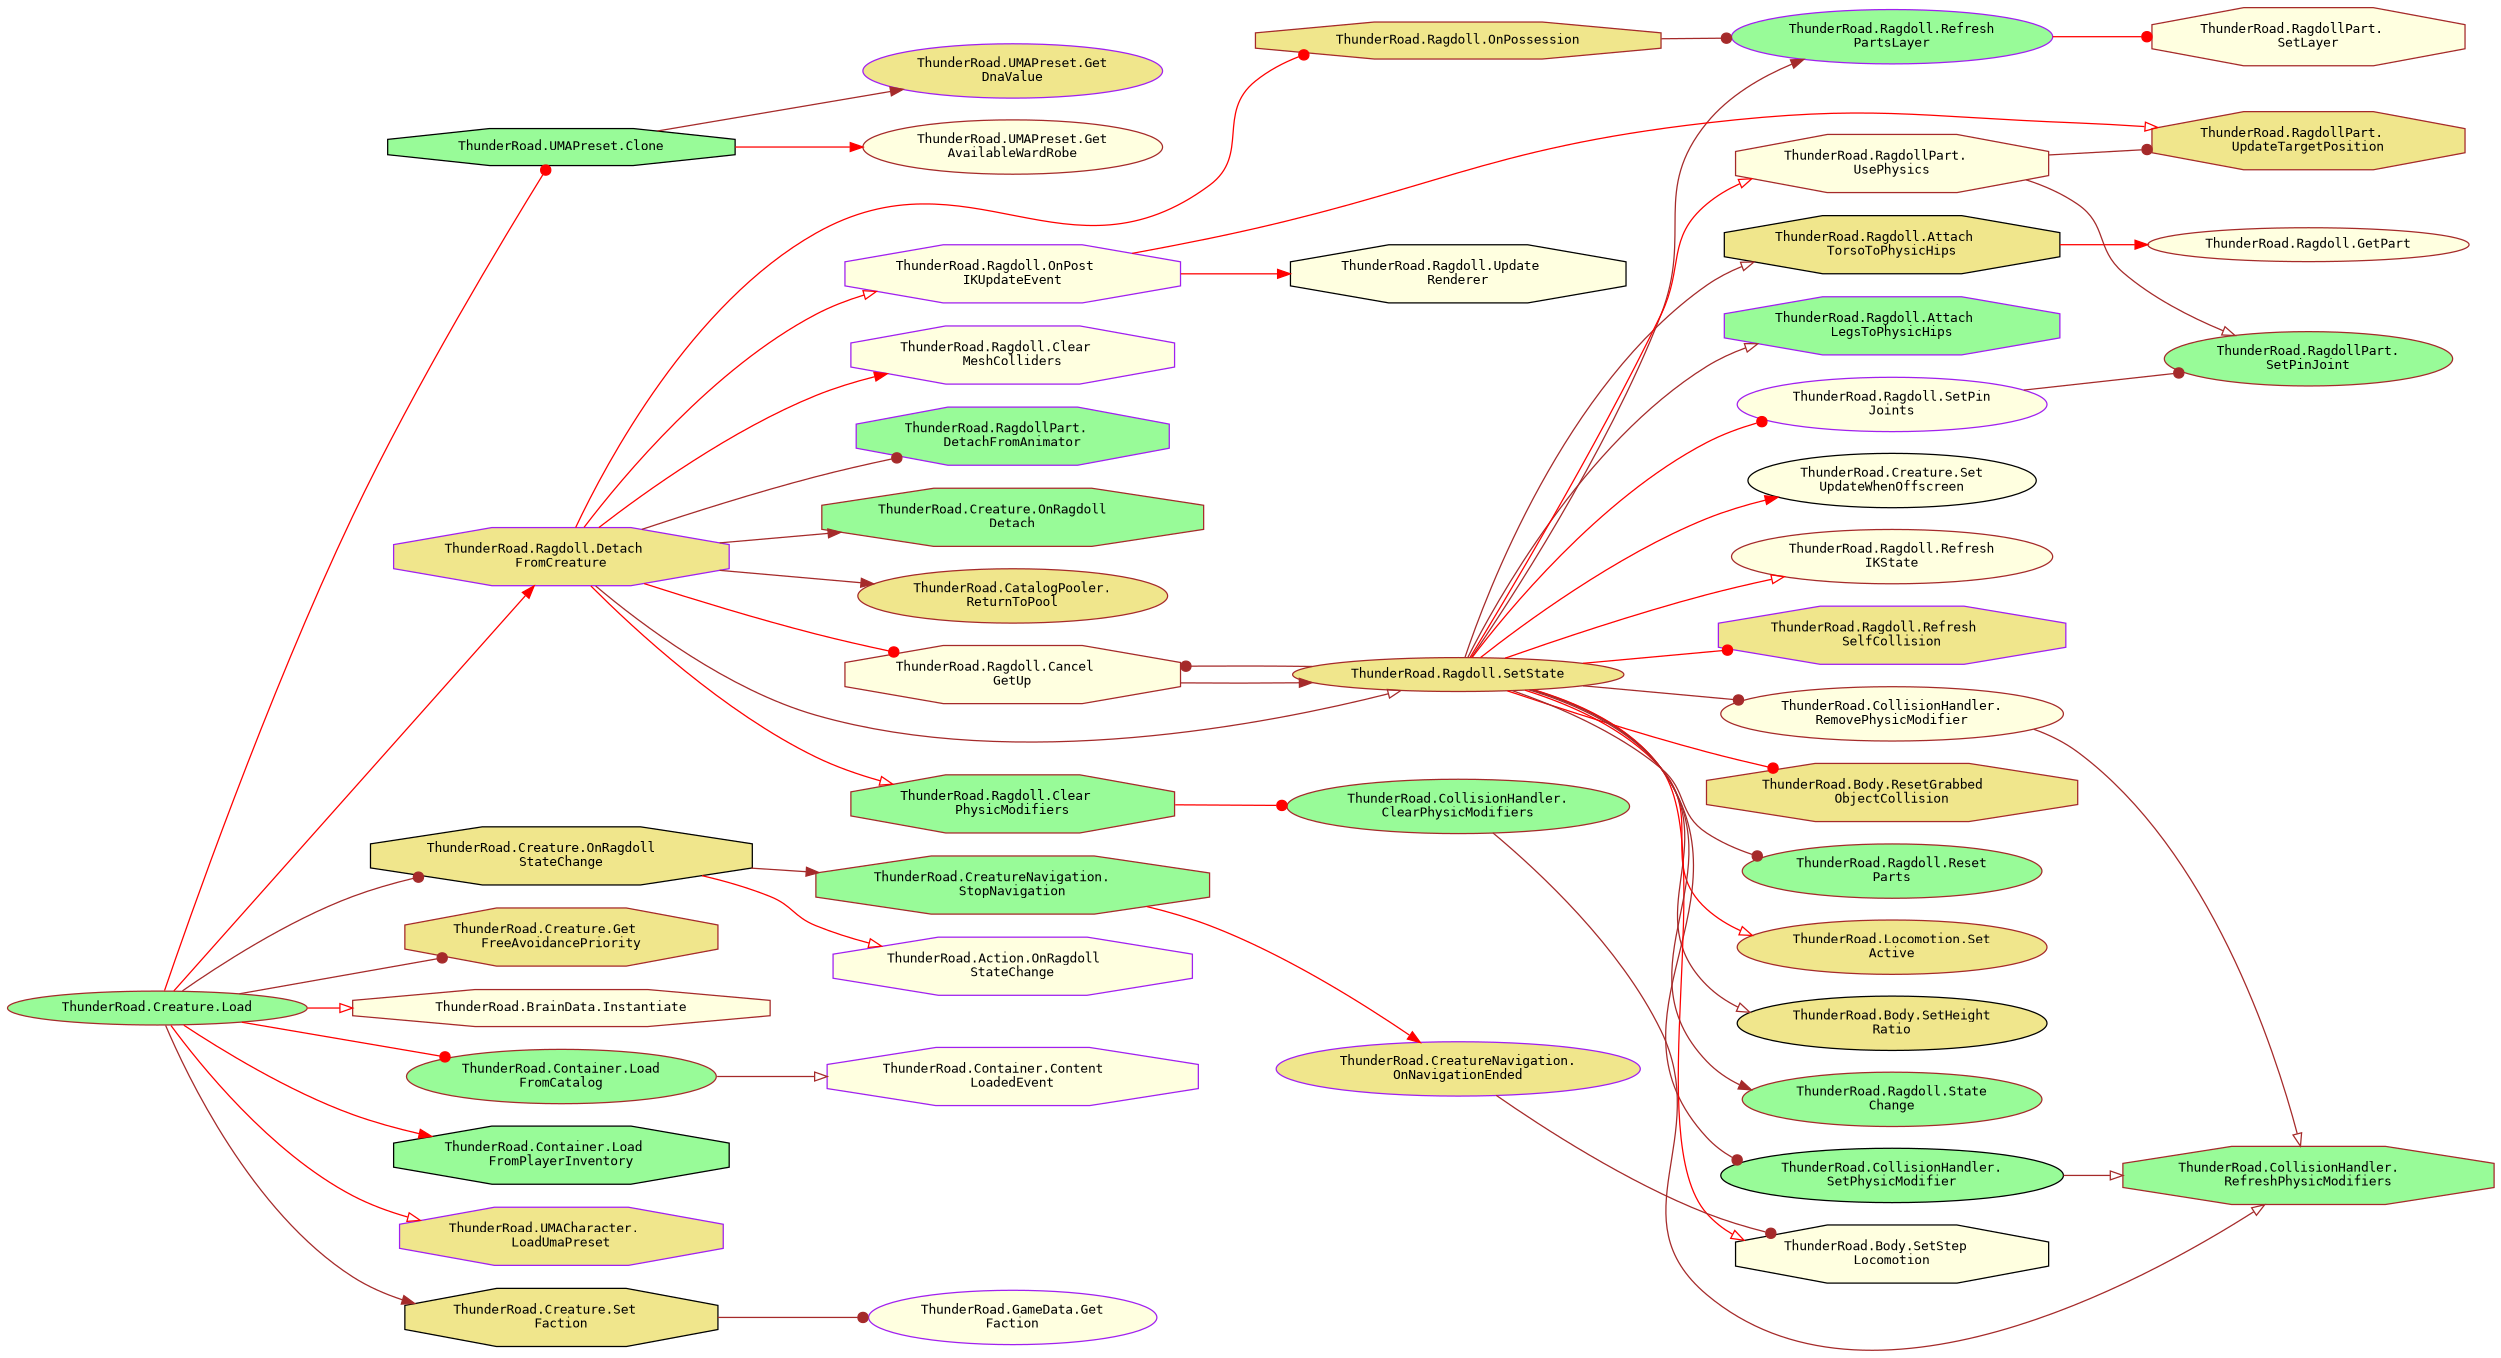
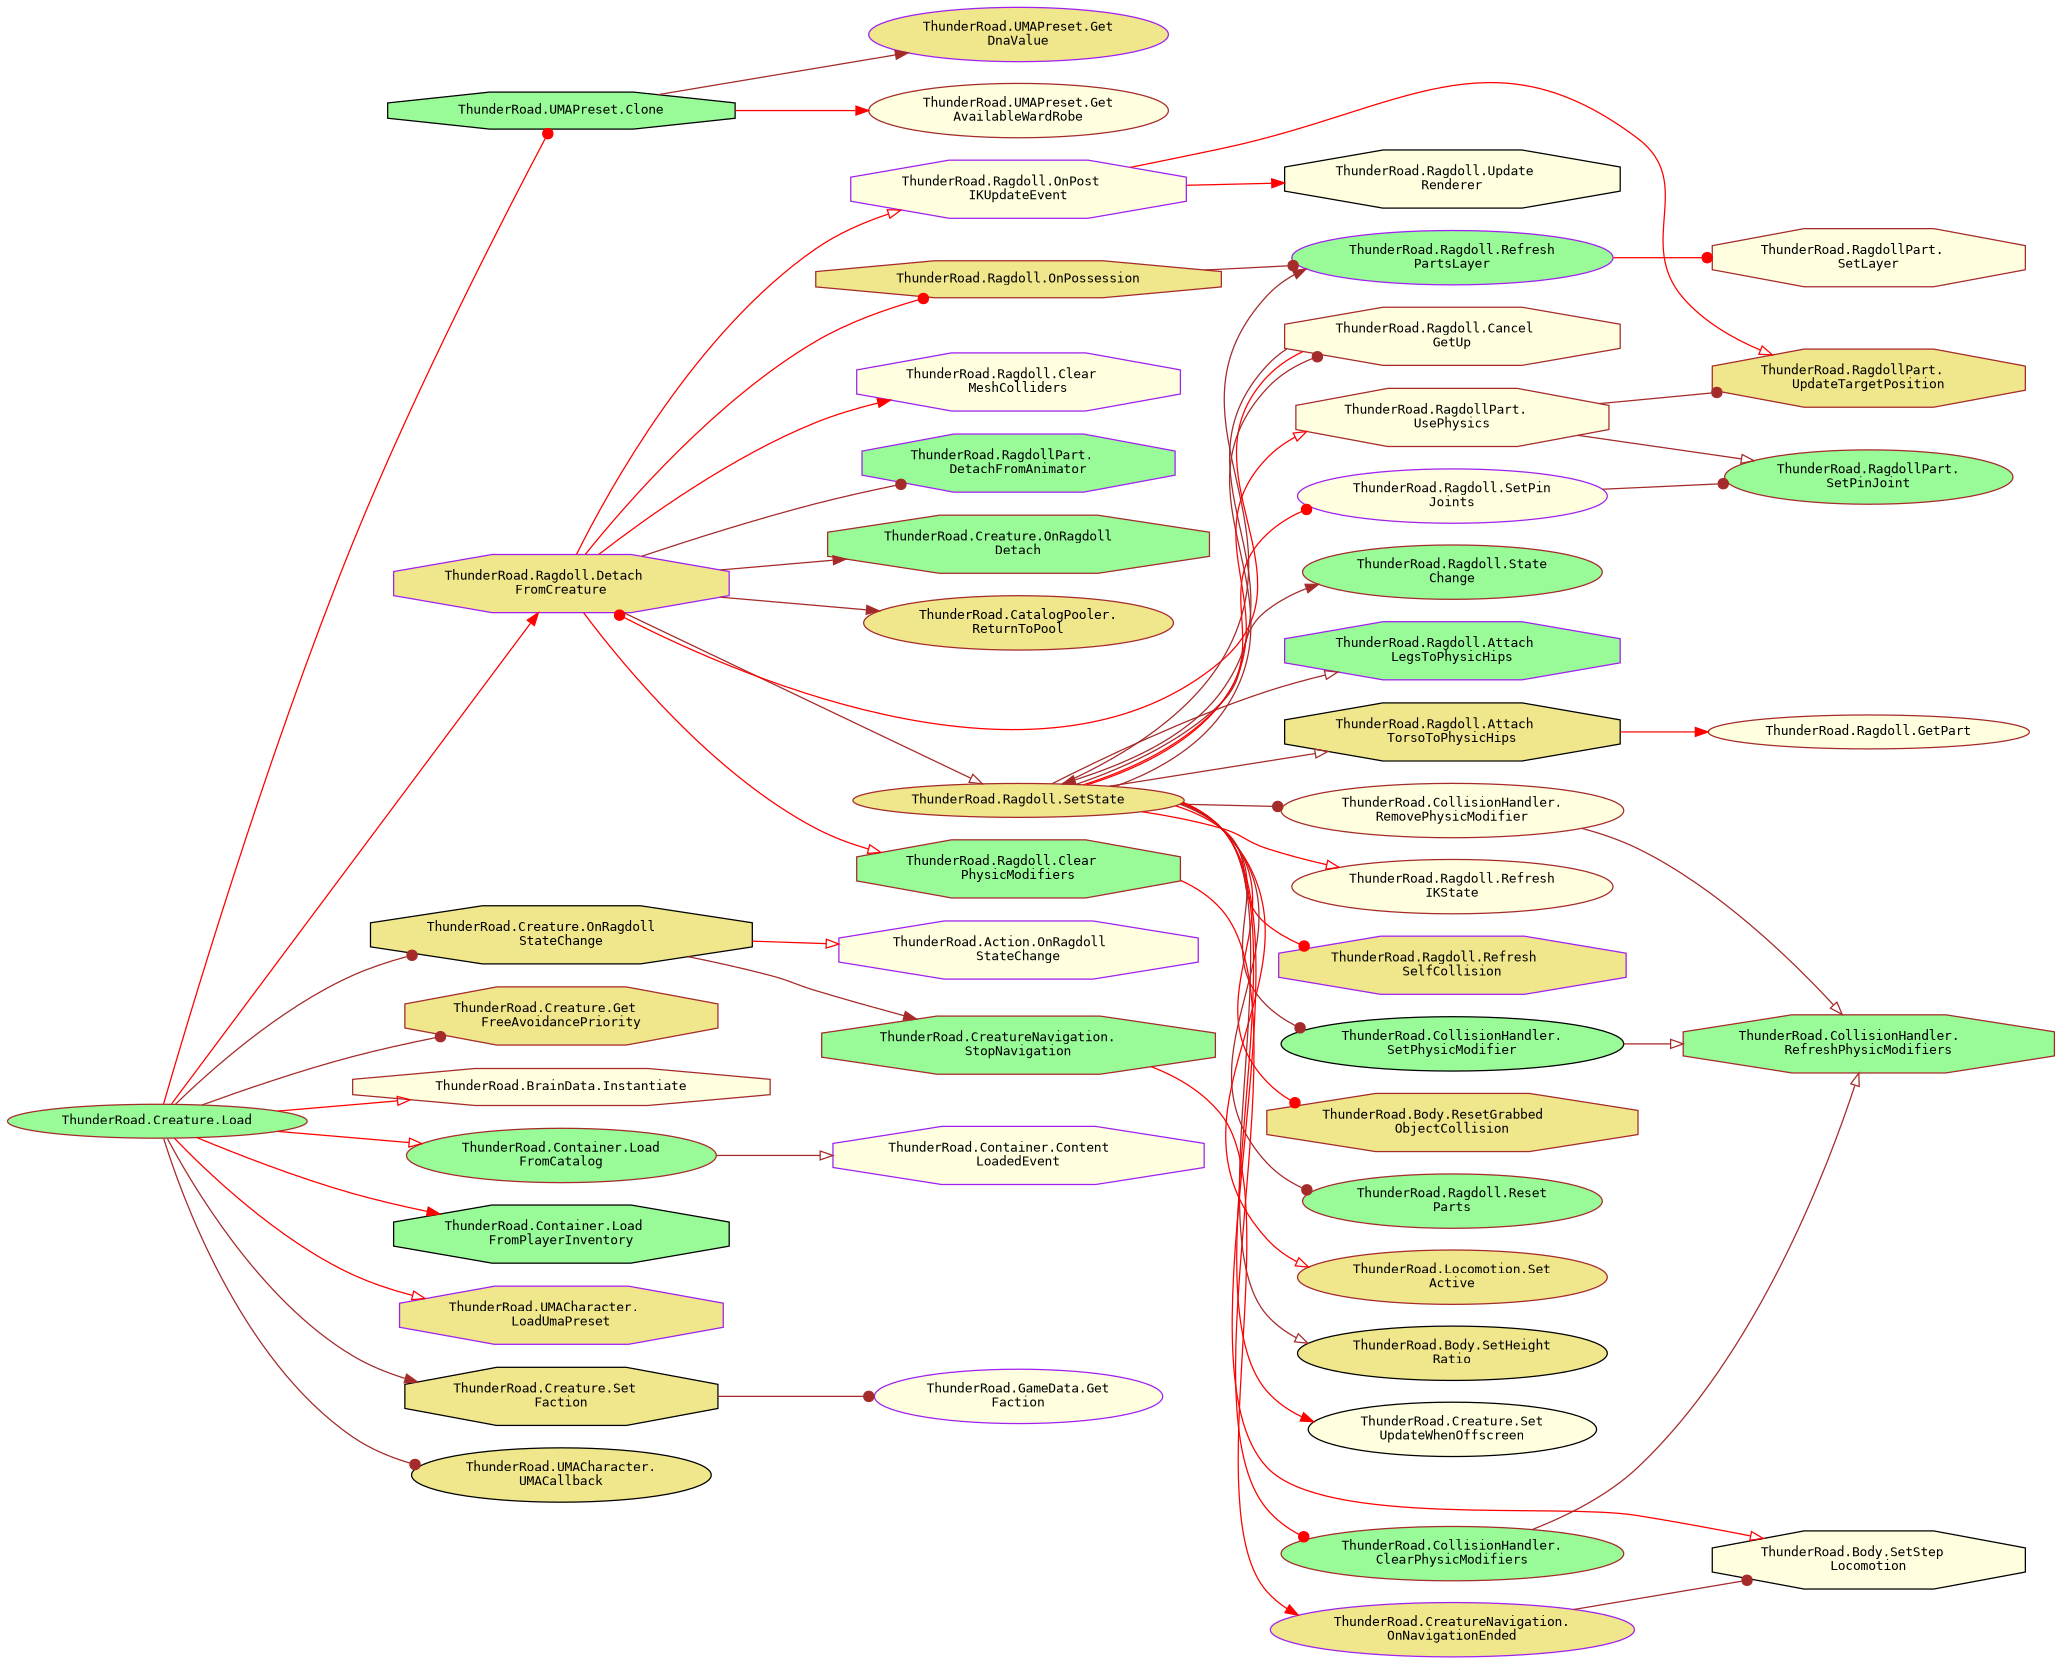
edge "ThunderRoad.Ragdoll.Detach FromCreature" -> "ThunderRoad.Ragdoll.Cancel GetUp": reversed
edge "ThunderRoad.Creature.Load" -> "ThunderRoad.Container.Load FromCatalog": arrowhead dot -> onormal
node "ThunderRoad.UMACharacter. UMACallback": added
